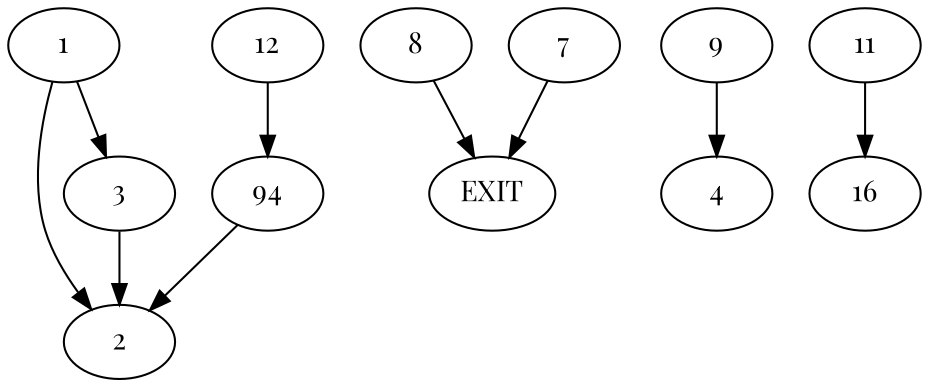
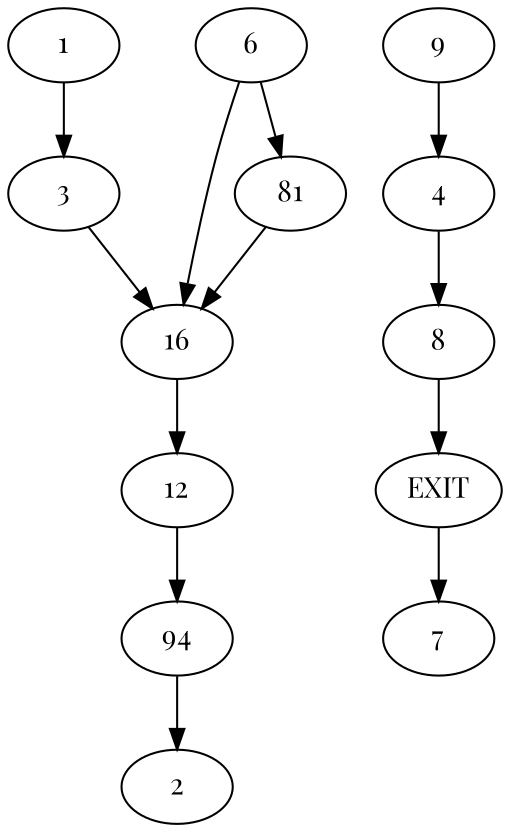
node "6": added
node "11": label "11" -> "81"
edge "7" -> "EXIT": reversed
edge "1" -> "2": removed
edge "3" -> "2": now "3" -> "16"
edge "4" -> "8": added
edge "16" -> "12": added
